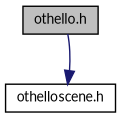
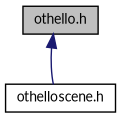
edge "othello.h" -> "othelloscene.h": reversed
